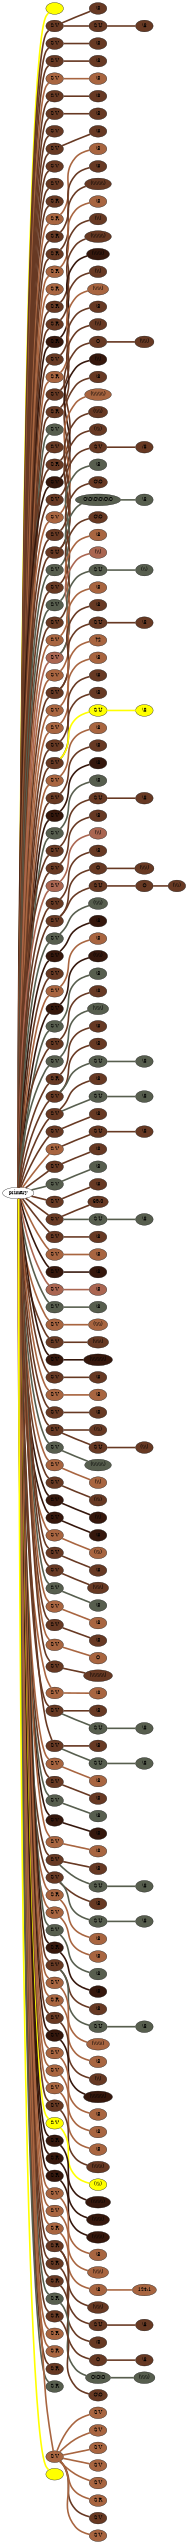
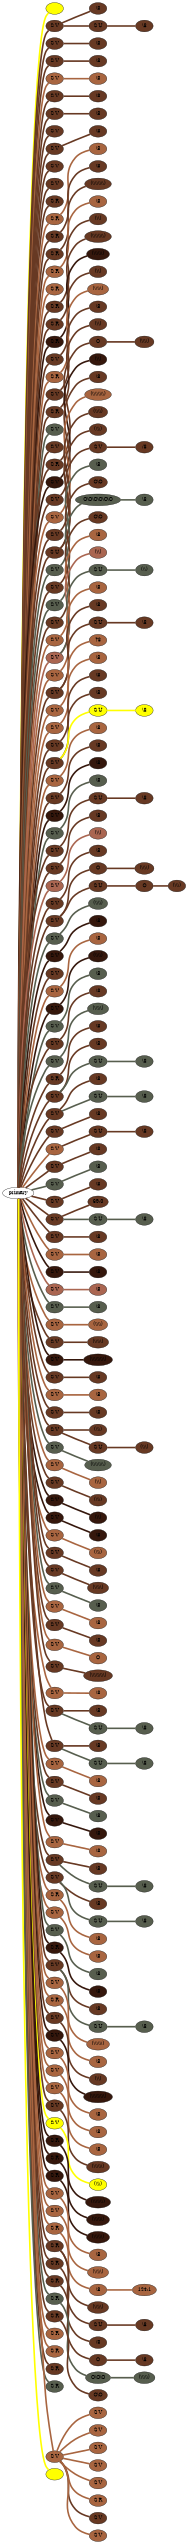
node "?2": label "?2" -> "?8"
